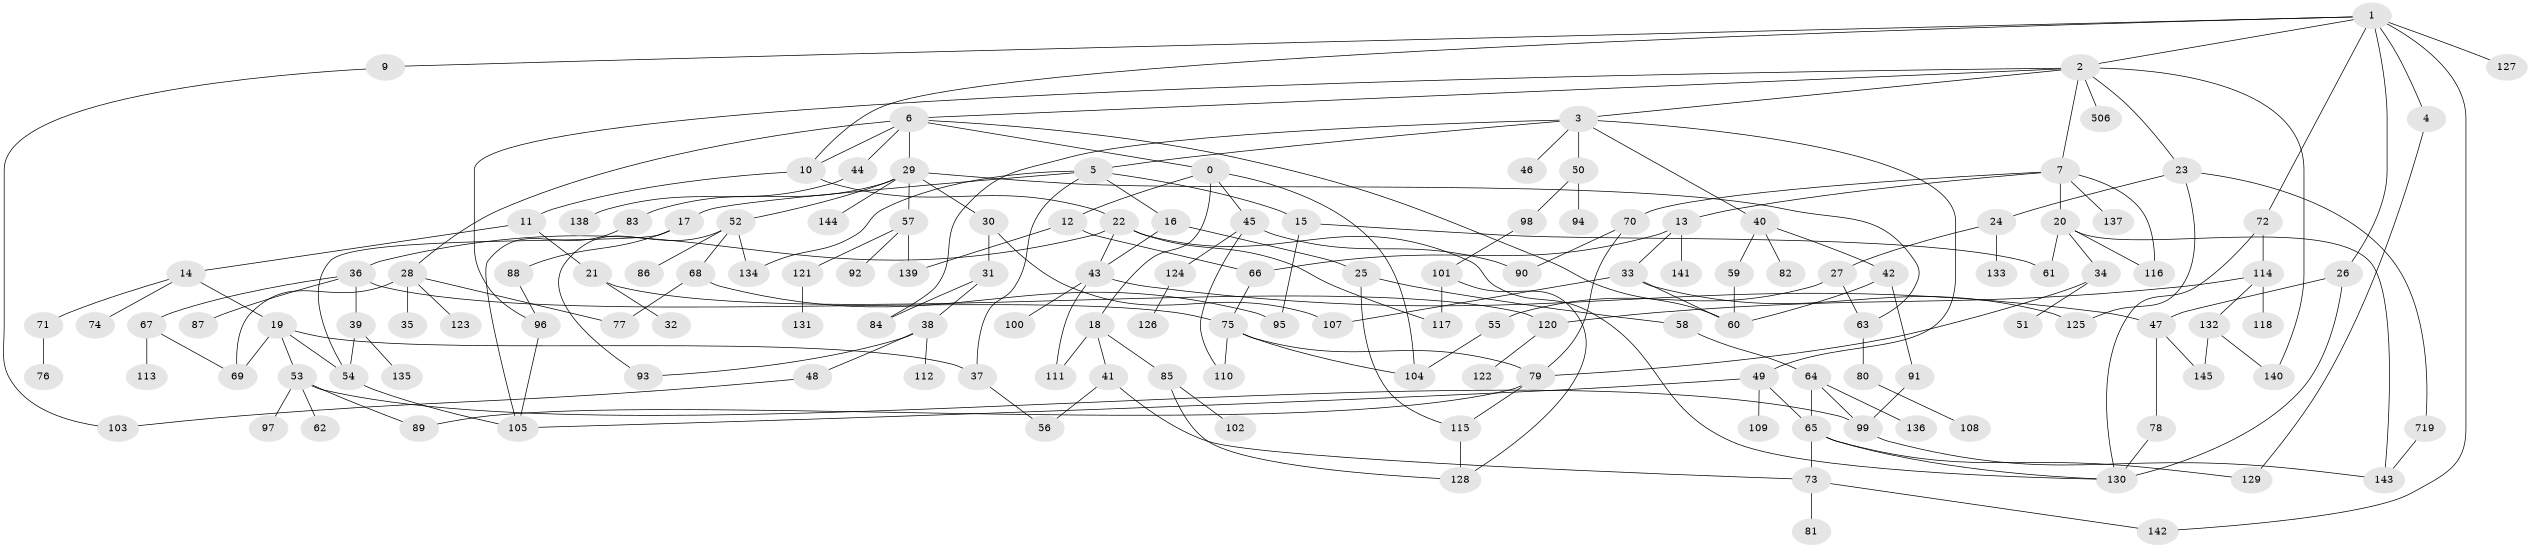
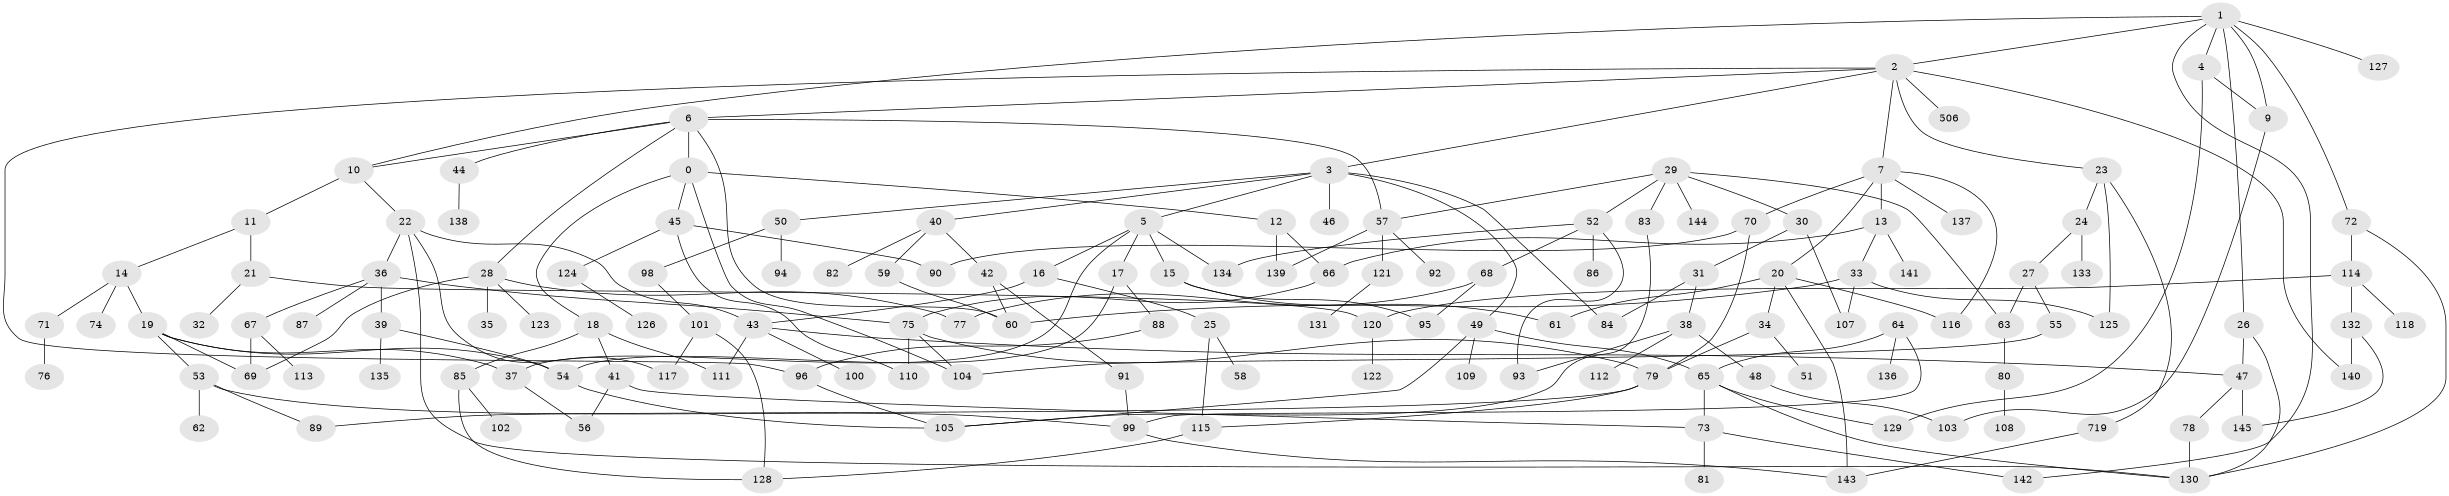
edge "4" -- "9": added
edge "6" -- "29": now "6" -- "57"
edge "58" -- "64": removed
node "97": removed
